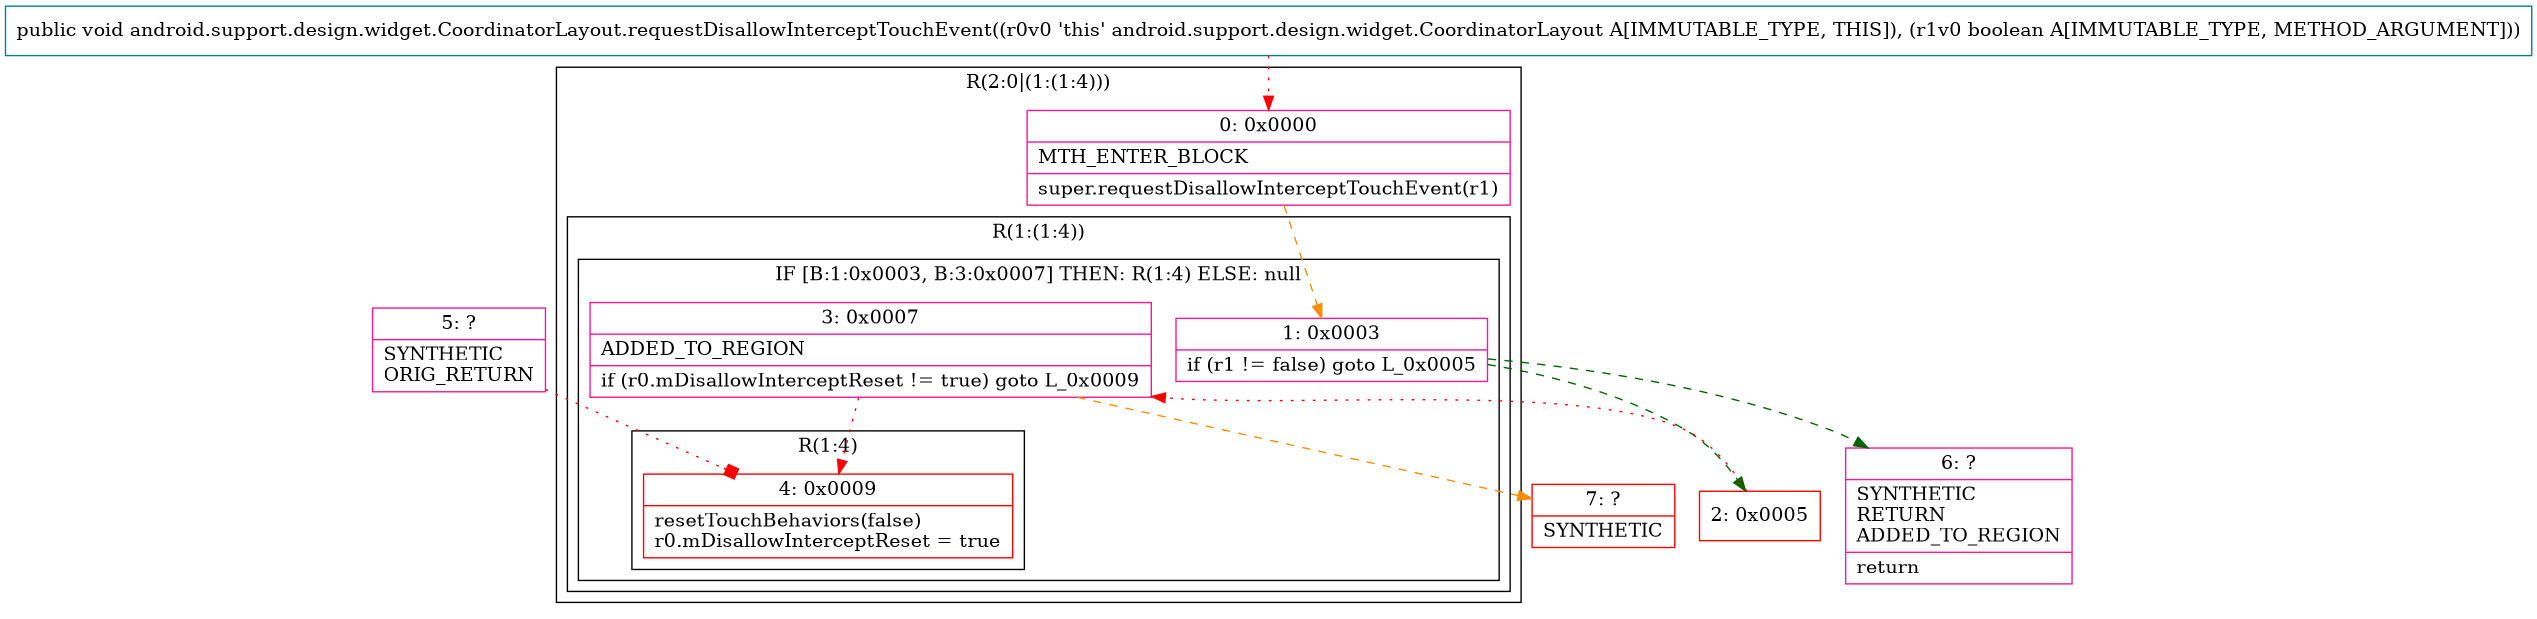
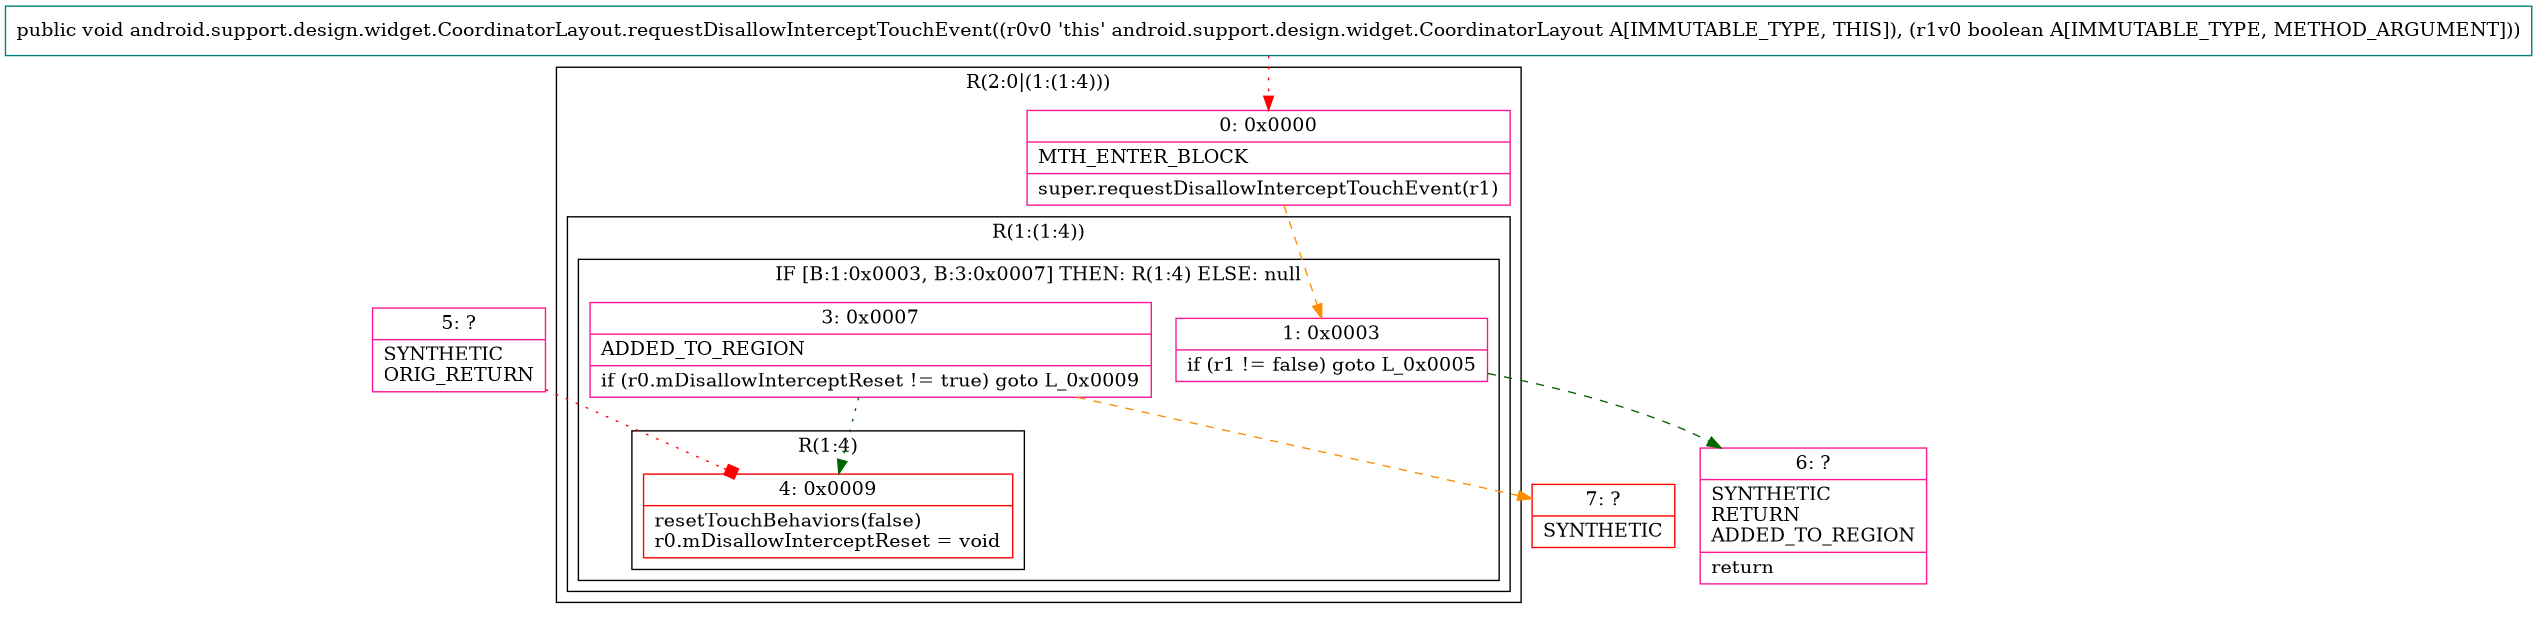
edge "3: 0x0007" -> "4: 0x0009": color red -> darkgreen
node "2: 0x0005": removed
node "4: 0x0009": text "r0.mDisallowInterceptReset = true" -> "r0.mDisallowInterceptReset = void"
